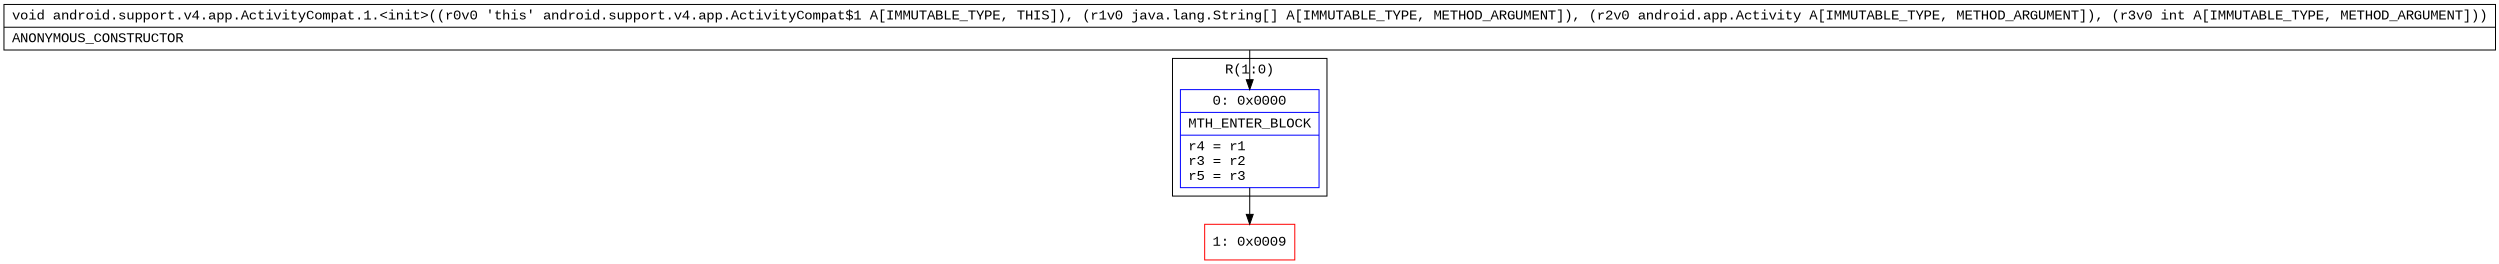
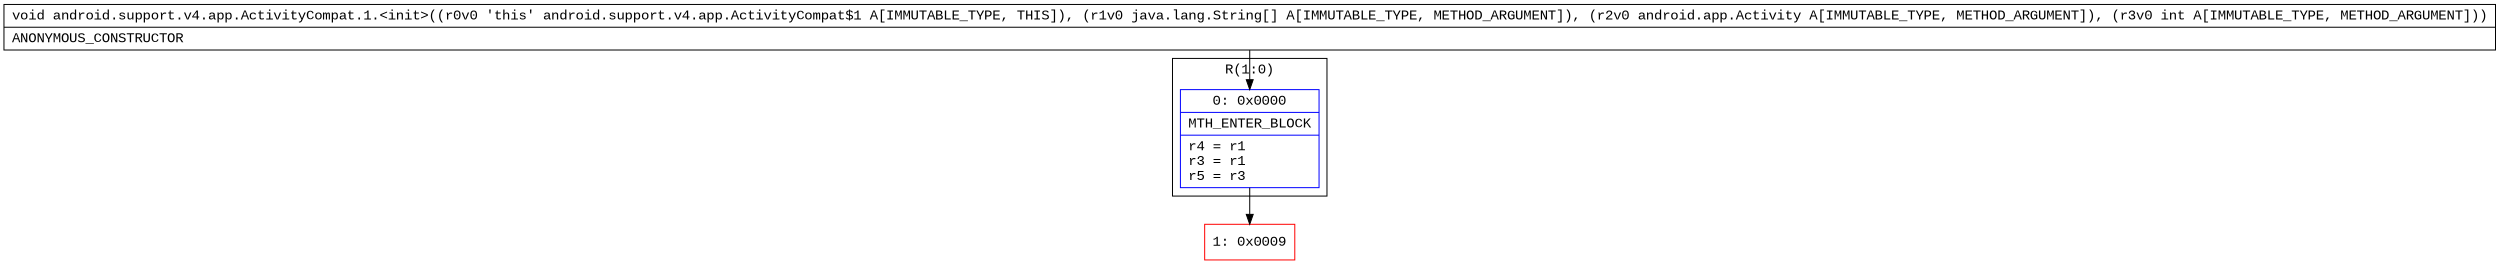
node "0: 0x0000": text "r3 = r2" -> "r3 = r1"
